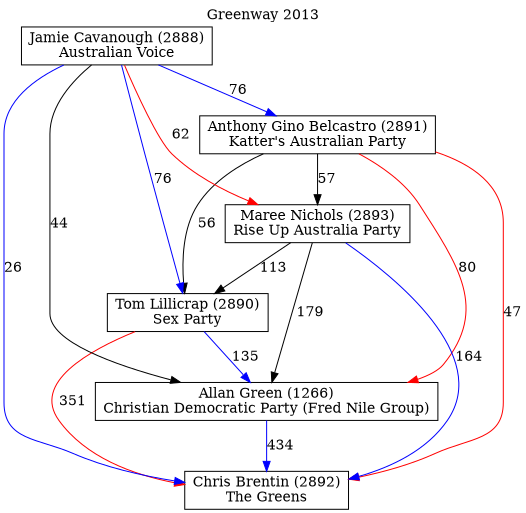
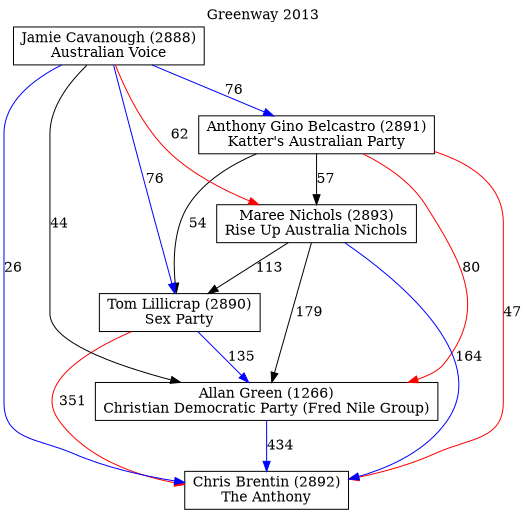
edge "Anthony Gino Belcastro (2891) Katter's Australian Party" -> "Tom Lillicrap (2890) Sex Party": label "56" -> "54"
node "Maree Nichols (2893) Rise Up Australia Party": label "Maree Nichols (2893) Rise Up Australia Party" -> "Maree Nichols (2893) Rise Up Australia Nichols"
node "Chris Brentin (2892) The Greens": label "Chris Brentin (2892) The Greens" -> "Chris Brentin (2892) The Anthony"
